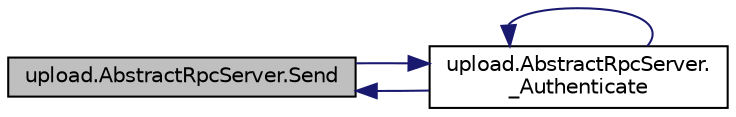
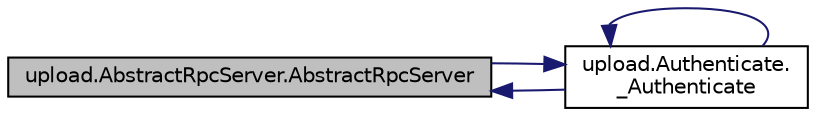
node "upload.AbstractRpcServer.Send": label "upload.AbstractRpcServer.Send" -> "upload.AbstractRpcServer.AbstractRpcServer"
node "upload.AbstractRpcServer. _Authenticate": label "upload.AbstractRpcServer. _Authenticate" -> "upload.Authenticate. _Authenticate"
